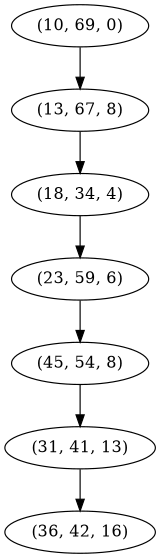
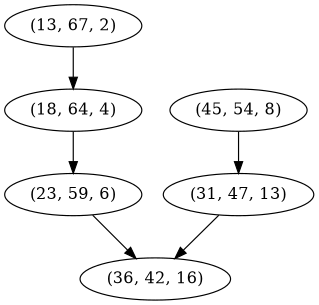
node "(10, 69, 0)": removed
node "(13, 67, 8)": label "(13, 67, 8)" -> "(13, 67, 2)"
node "(18, 34, 4)": label "(18, 34, 4)" -> "(18, 64, 4)"
edge "(23, 59, 6)" -> "(45, 54, 8)": now "(23, 59, 6)" -> "(36, 42, 16)"
node "(31, 41, 13)": label "(31, 41, 13)" -> "(31, 47, 13)"
